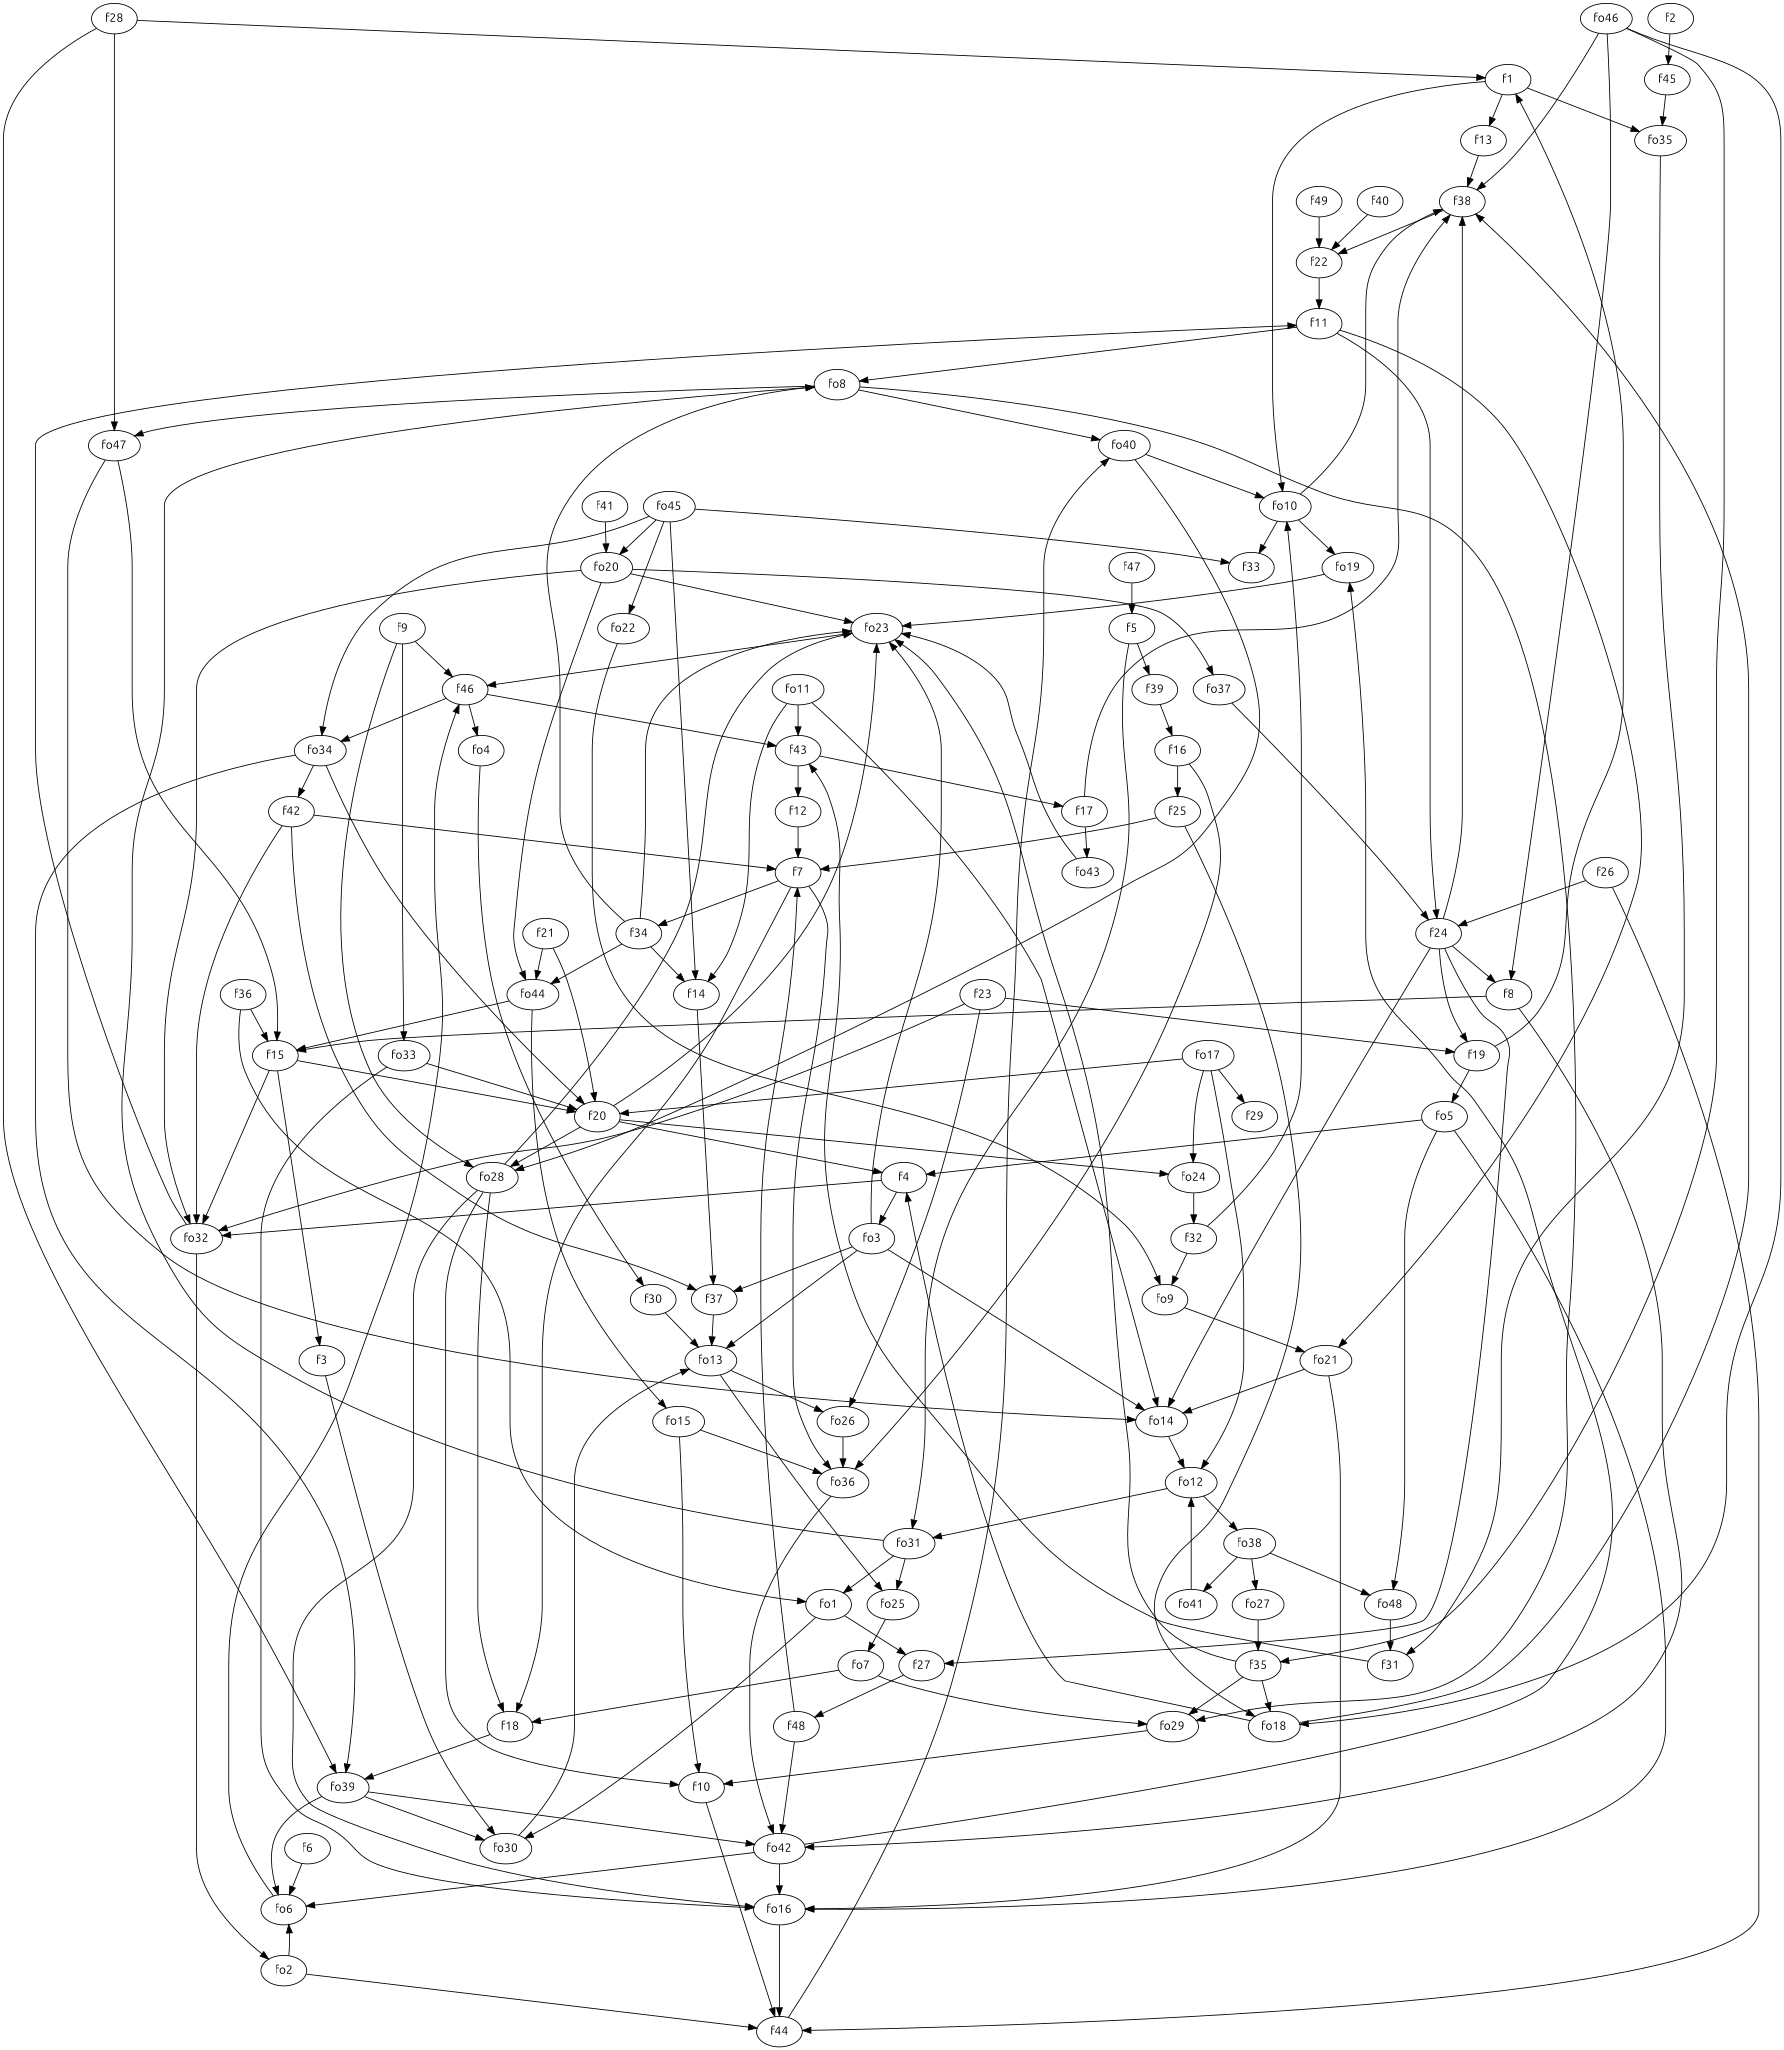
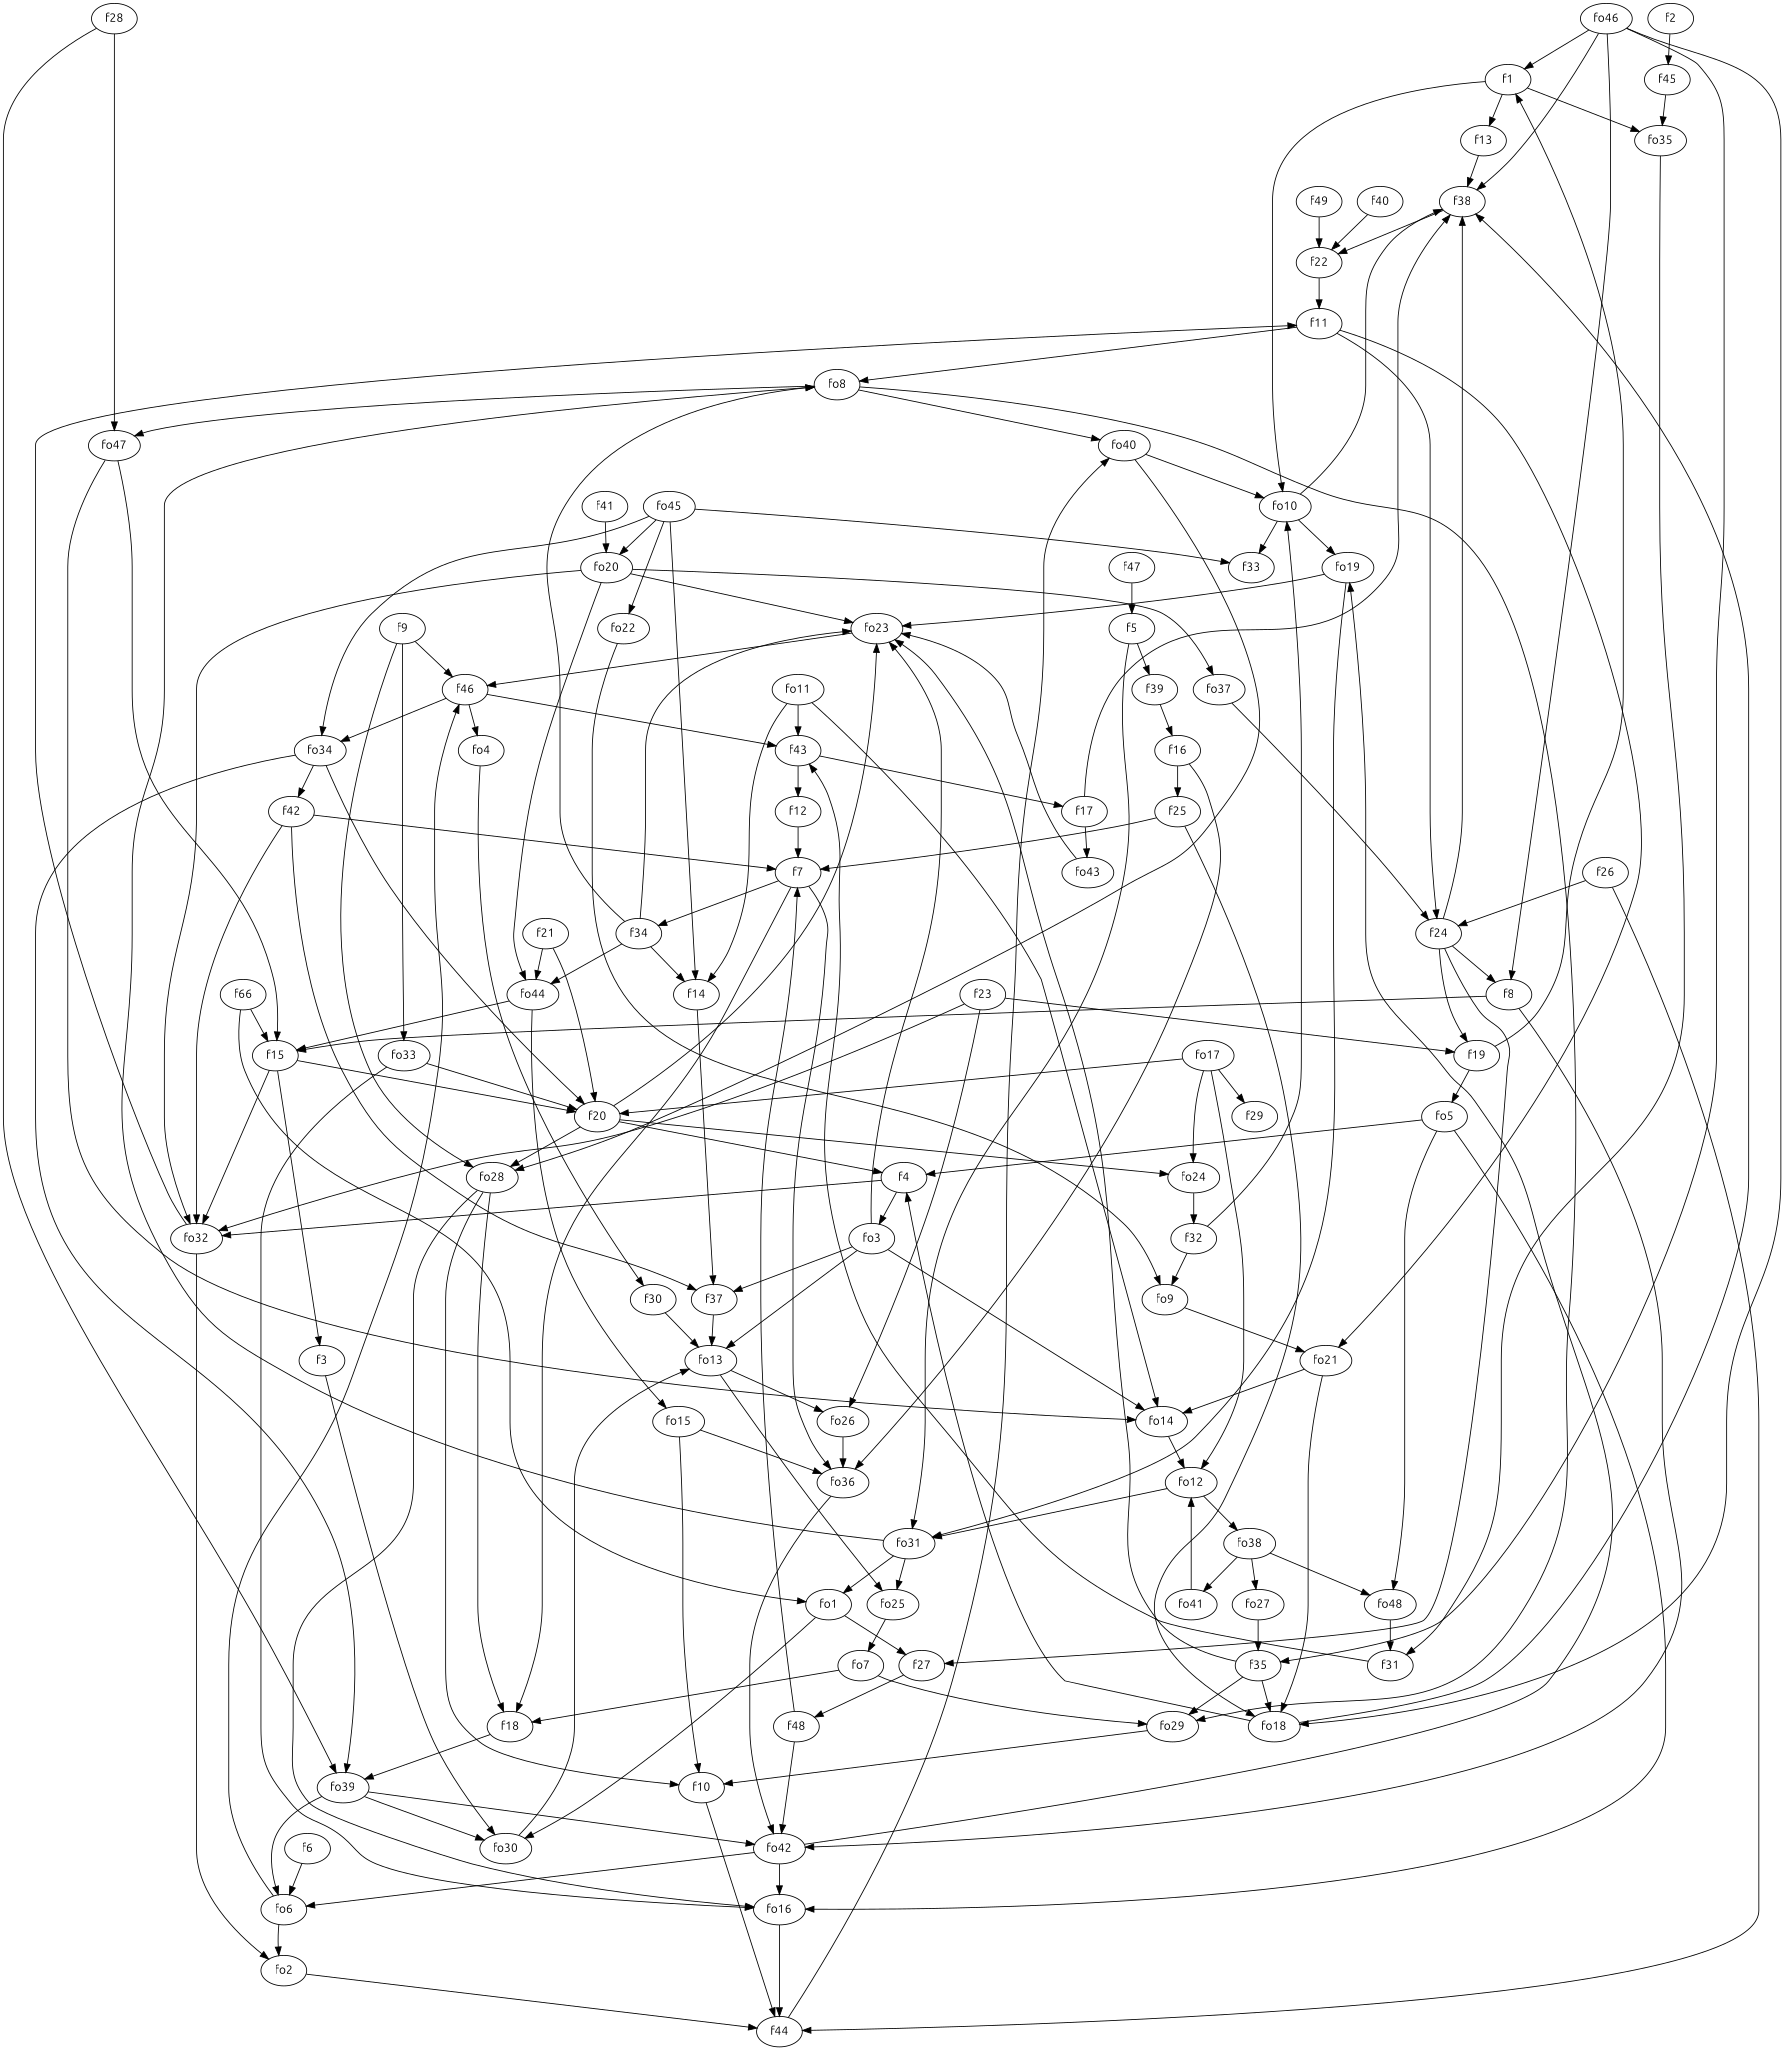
edge "f28" -> "f1": now "fo46" -> "f1"
edge "fo28" -> "fo23": removed
node "f36": label "f36" -> "f66"
edge "f24" -> "fo14": removed
edge "fo19" -> "fo31": added
edge "fo21" -> "fo16": now "fo21" -> "fo18"
edge "fo2" -> "fo6": reversed
